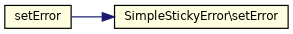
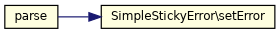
node "setError": label "setError" -> "parse"
